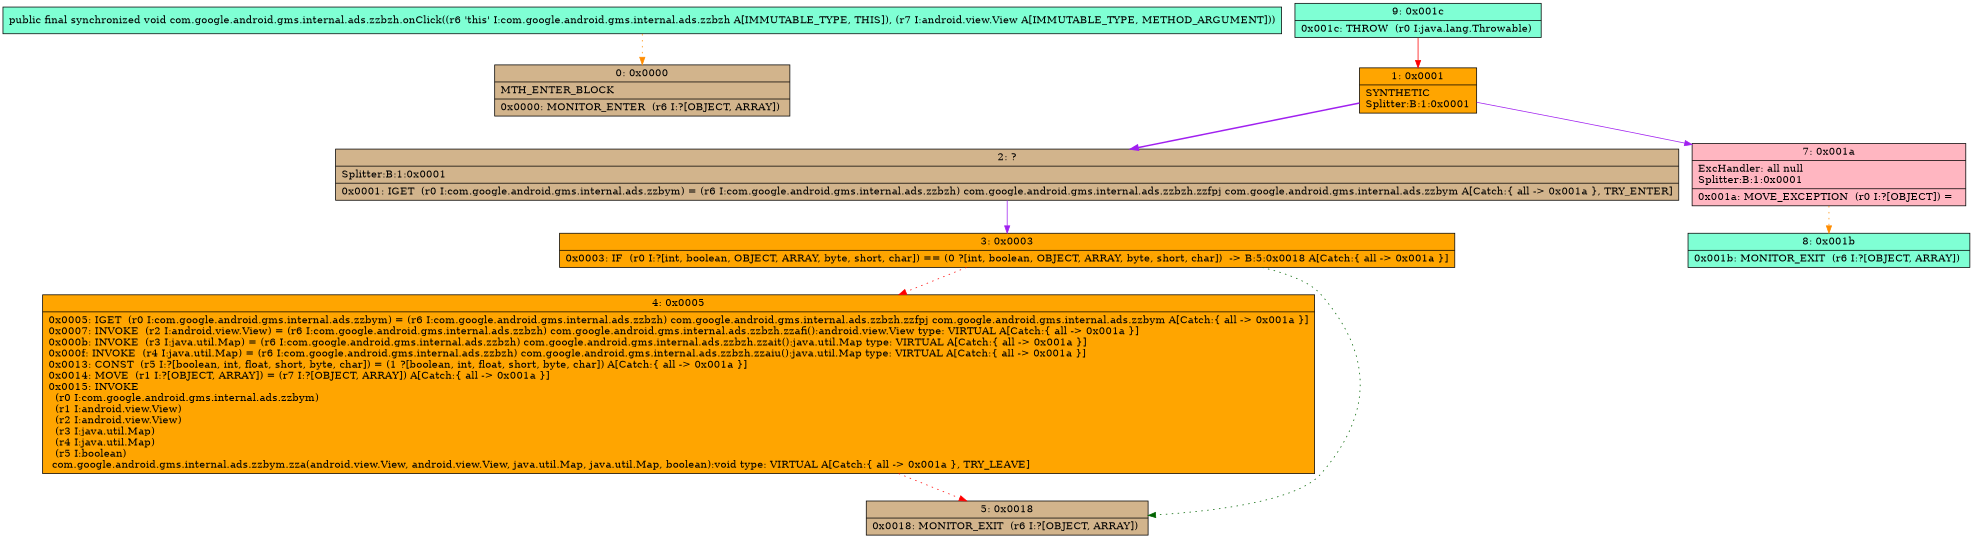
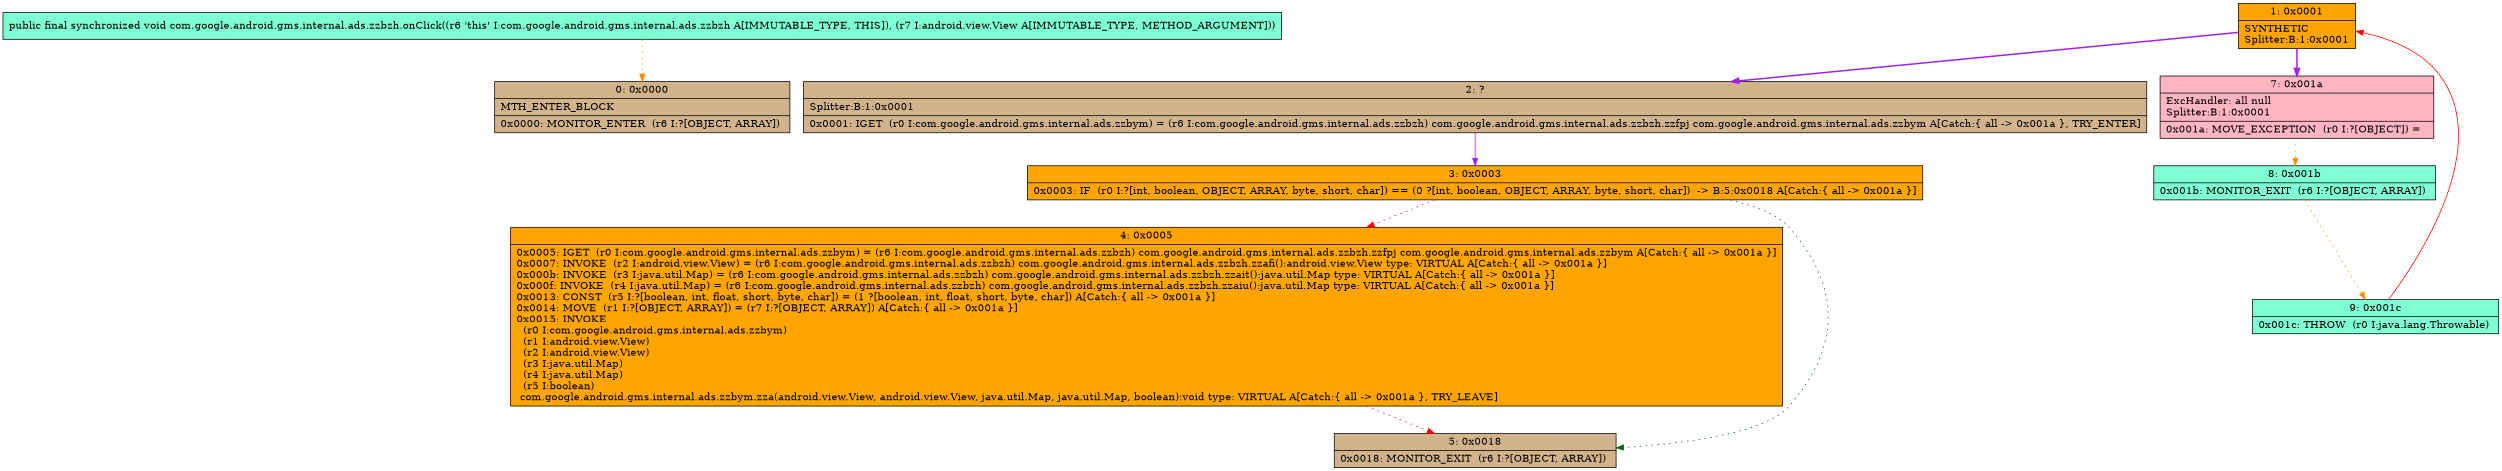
edge "1: 0x0001" -> "7: 0x001a": style solid -> bold
edge "8: 0x001b" -> "9: 0x001c": added
